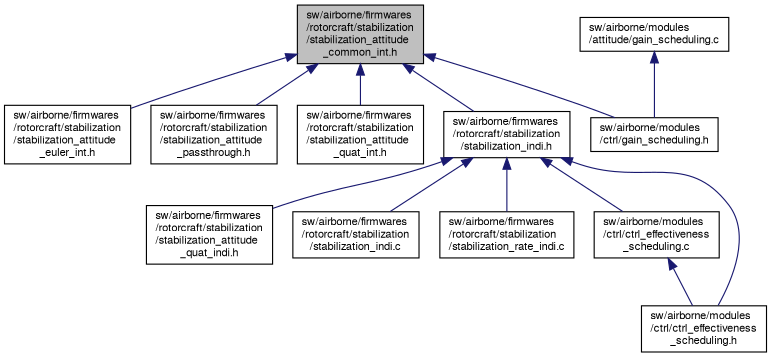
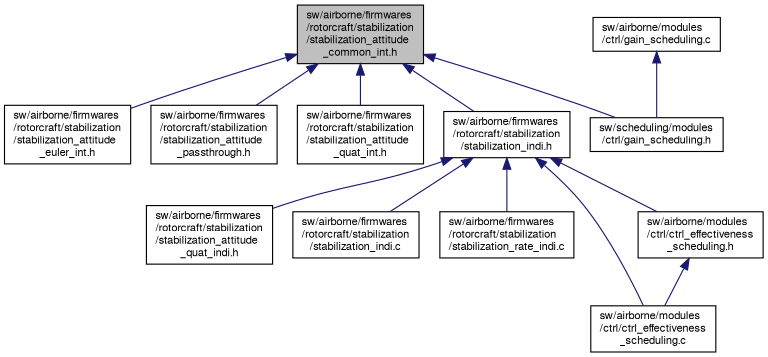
node "sw/airborne/modules /attitude/gain_scheduling.c": label "sw/airborne/modules /attitude/gain_scheduling.c" -> "sw/airborne/modules /ctrl/gain_scheduling.c"
node "sw/airborne/modules /ctrl/gain_scheduling.h": label "sw/airborne/modules /ctrl/gain_scheduling.h" -> "sw/scheduling/modules /ctrl/gain_scheduling.h"
edge "sw/airborne/modules /ctrl/ctrl_effectiveness _scheduling.h" -> "sw/airborne/modules /ctrl/ctrl_effectiveness _scheduling.c": reversed
